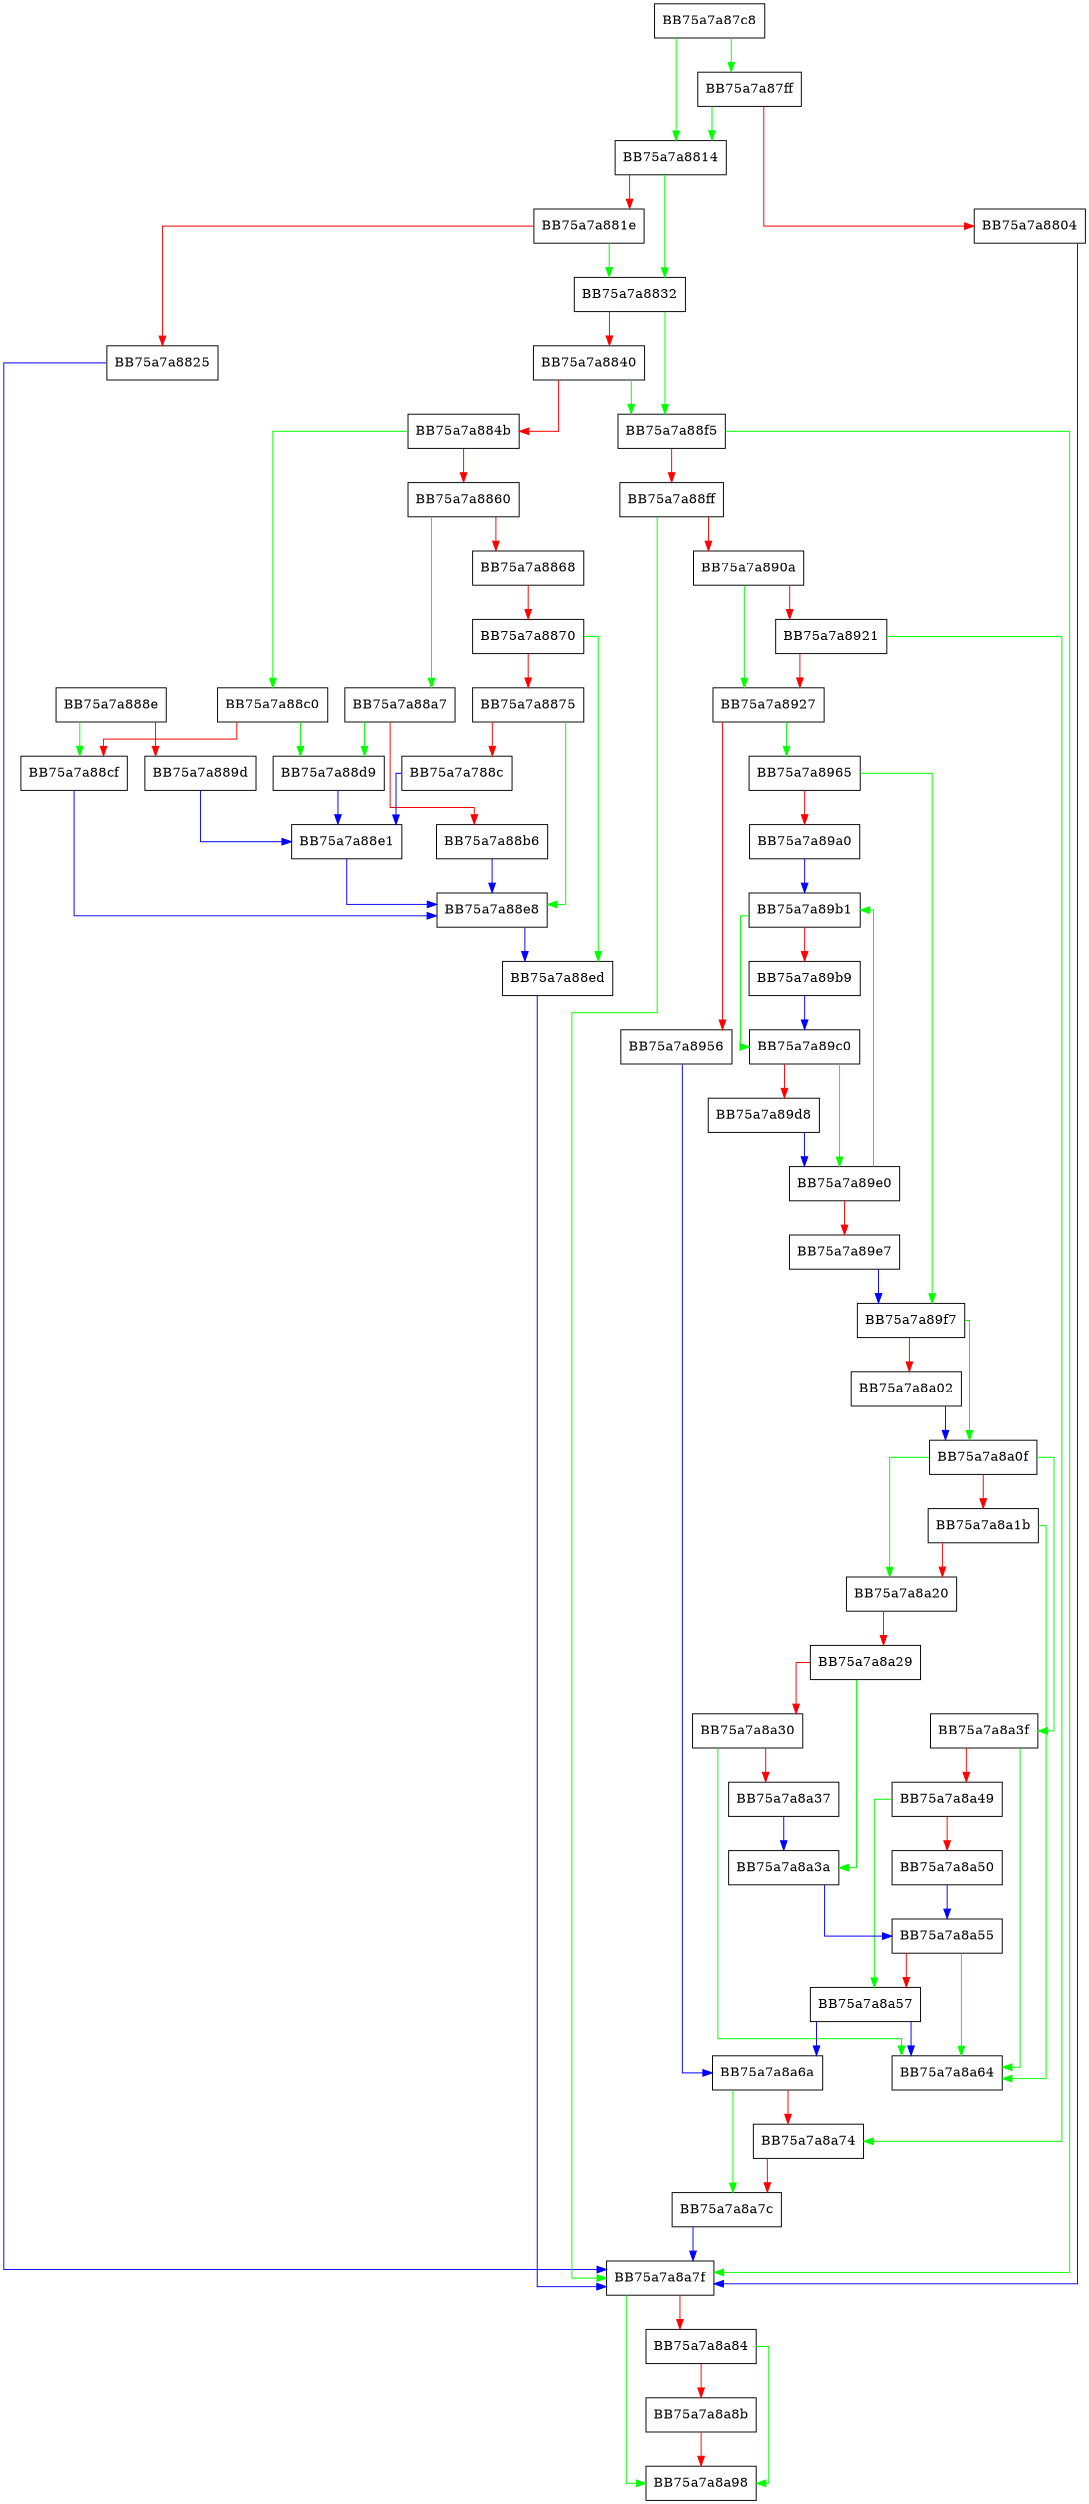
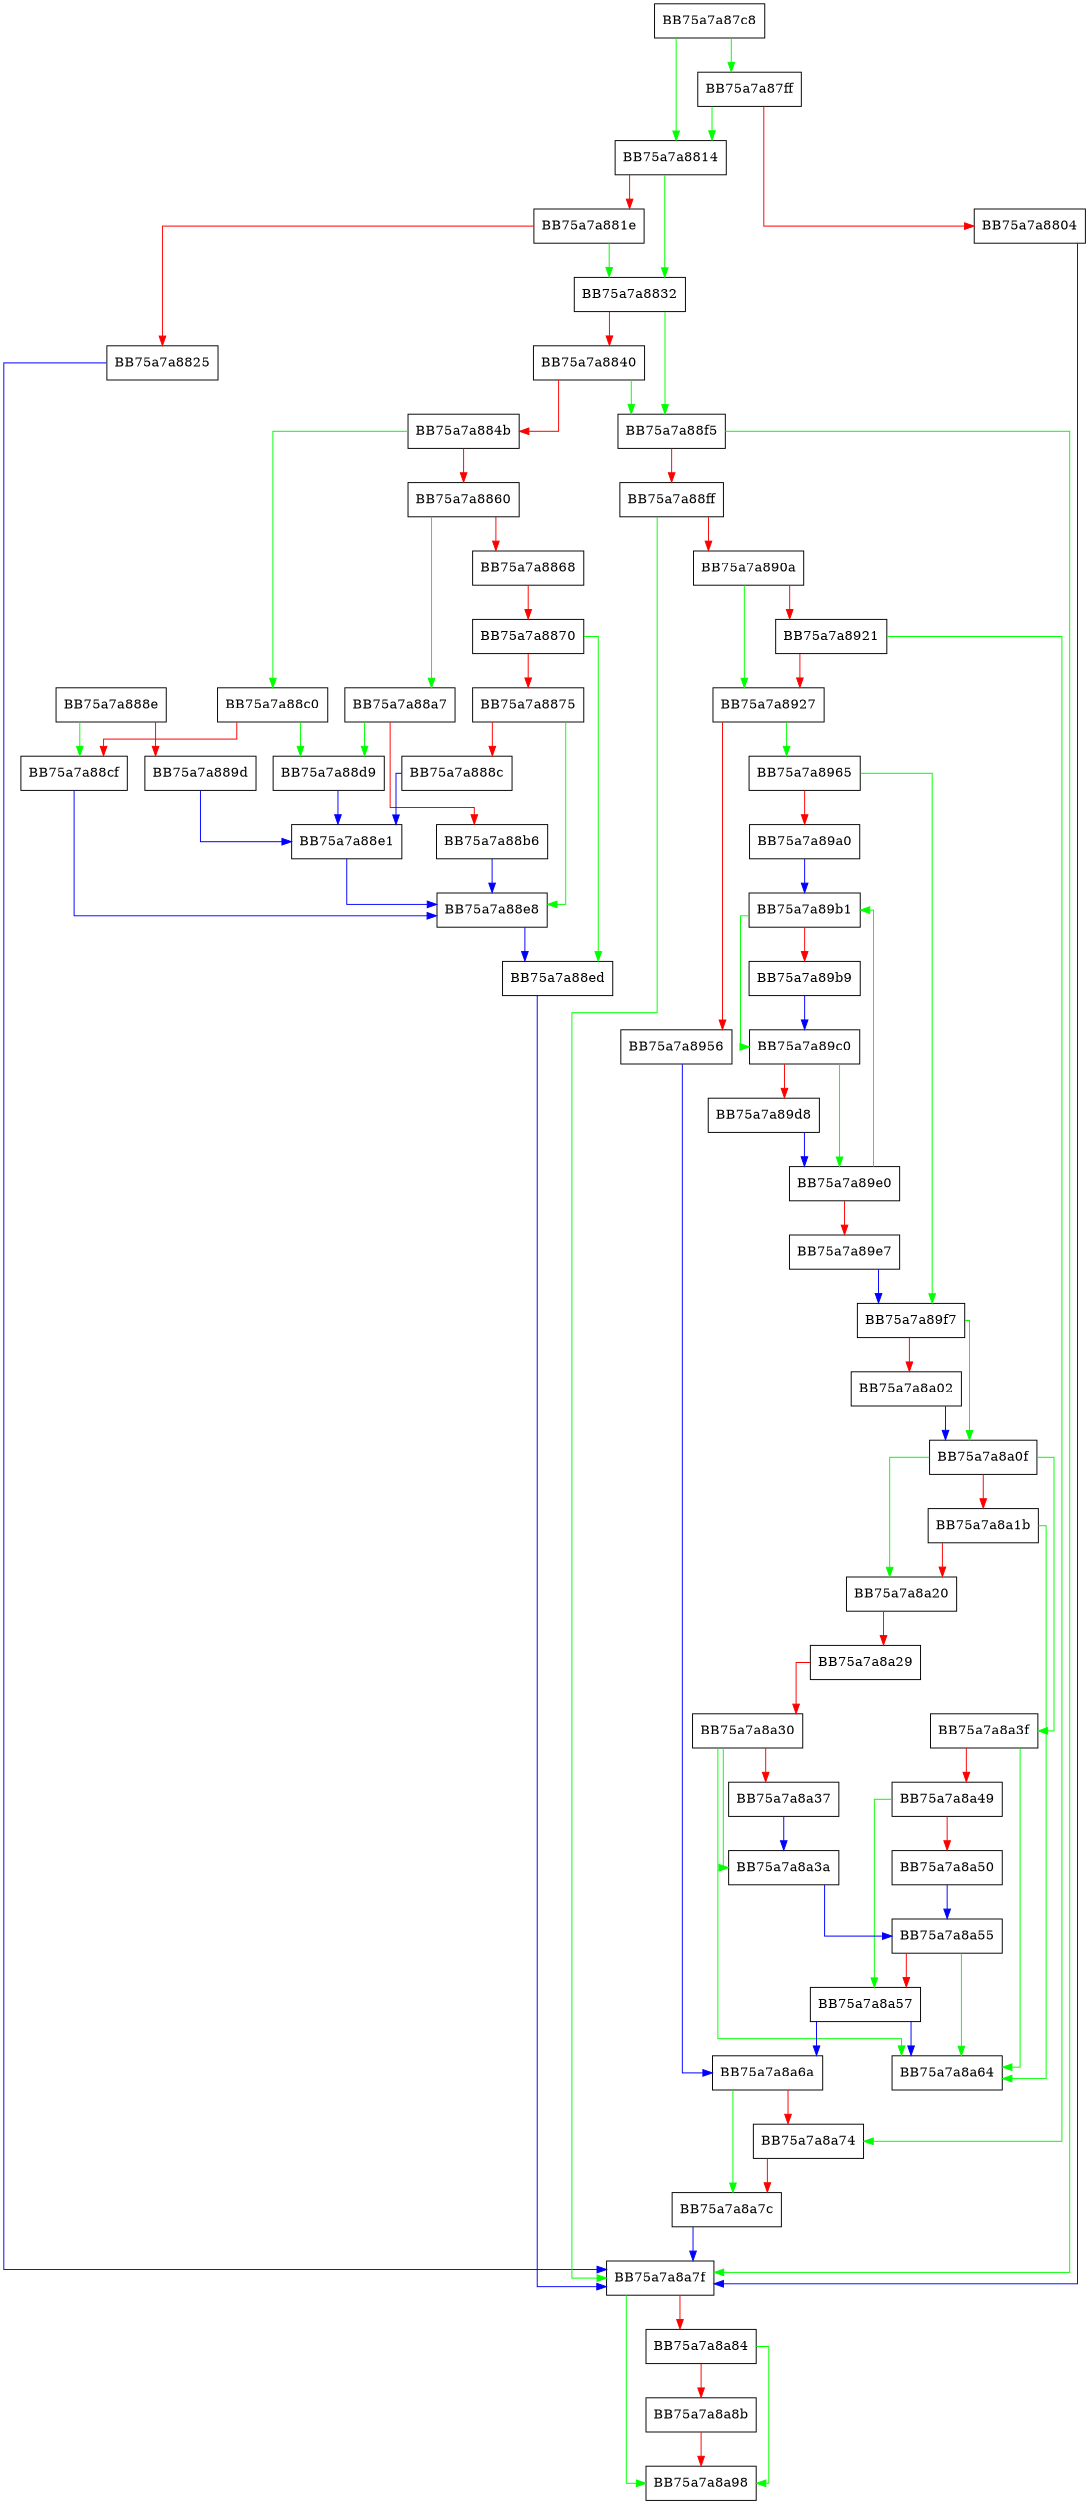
node "BB75a7a788c": label "BB75a7a788c" -> "BB75a7a888c"
edge "BB75a7a8a29" -> "BB75a7a8a3a": now "BB75a7a8a30" -> "BB75a7a8a3a"
